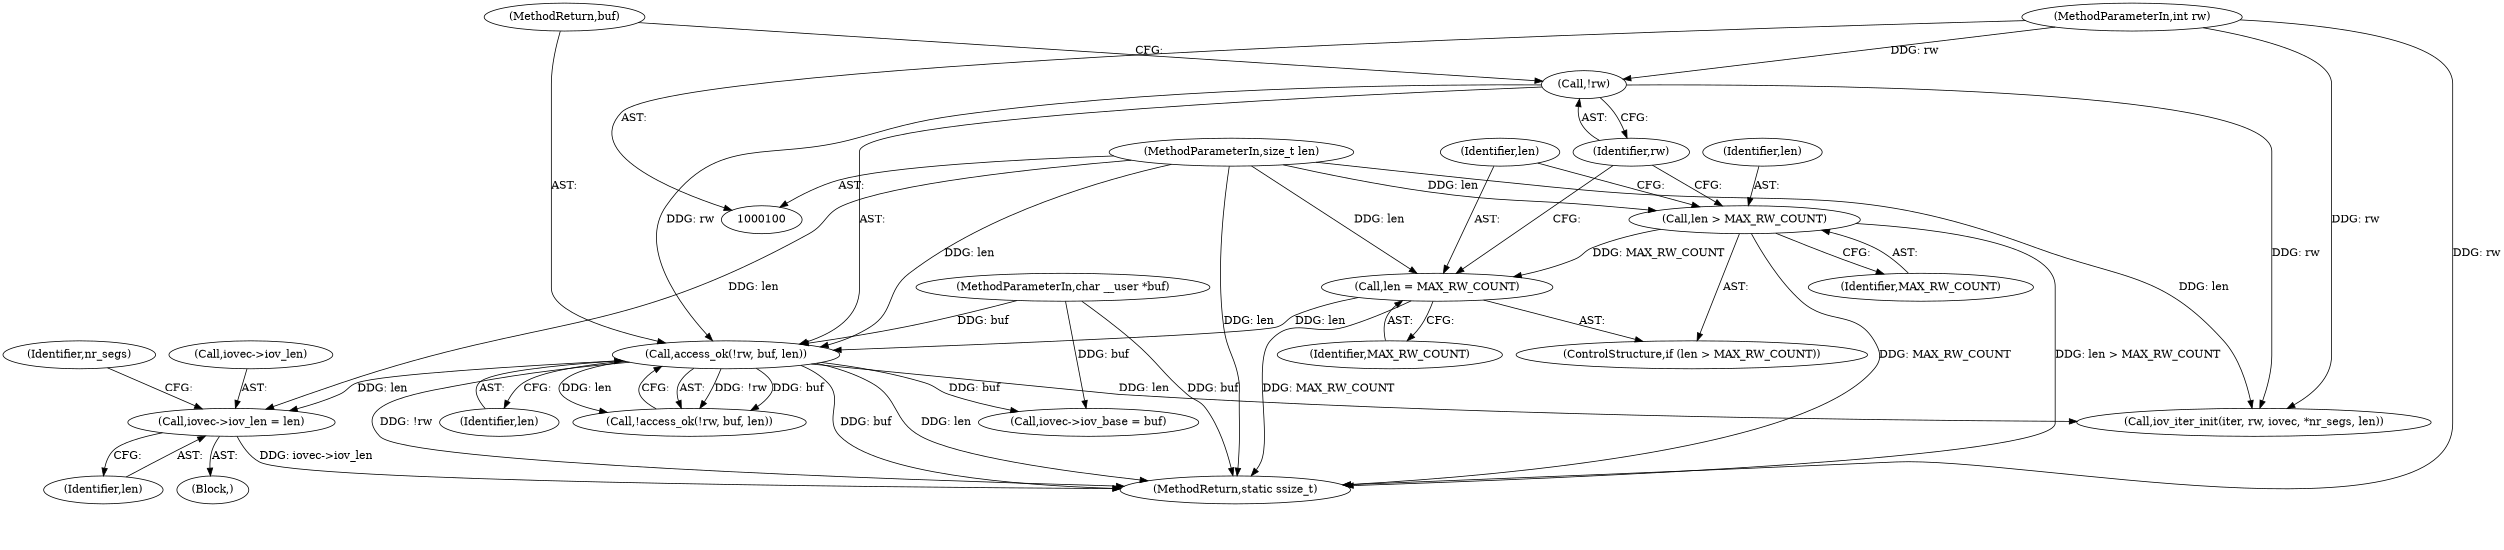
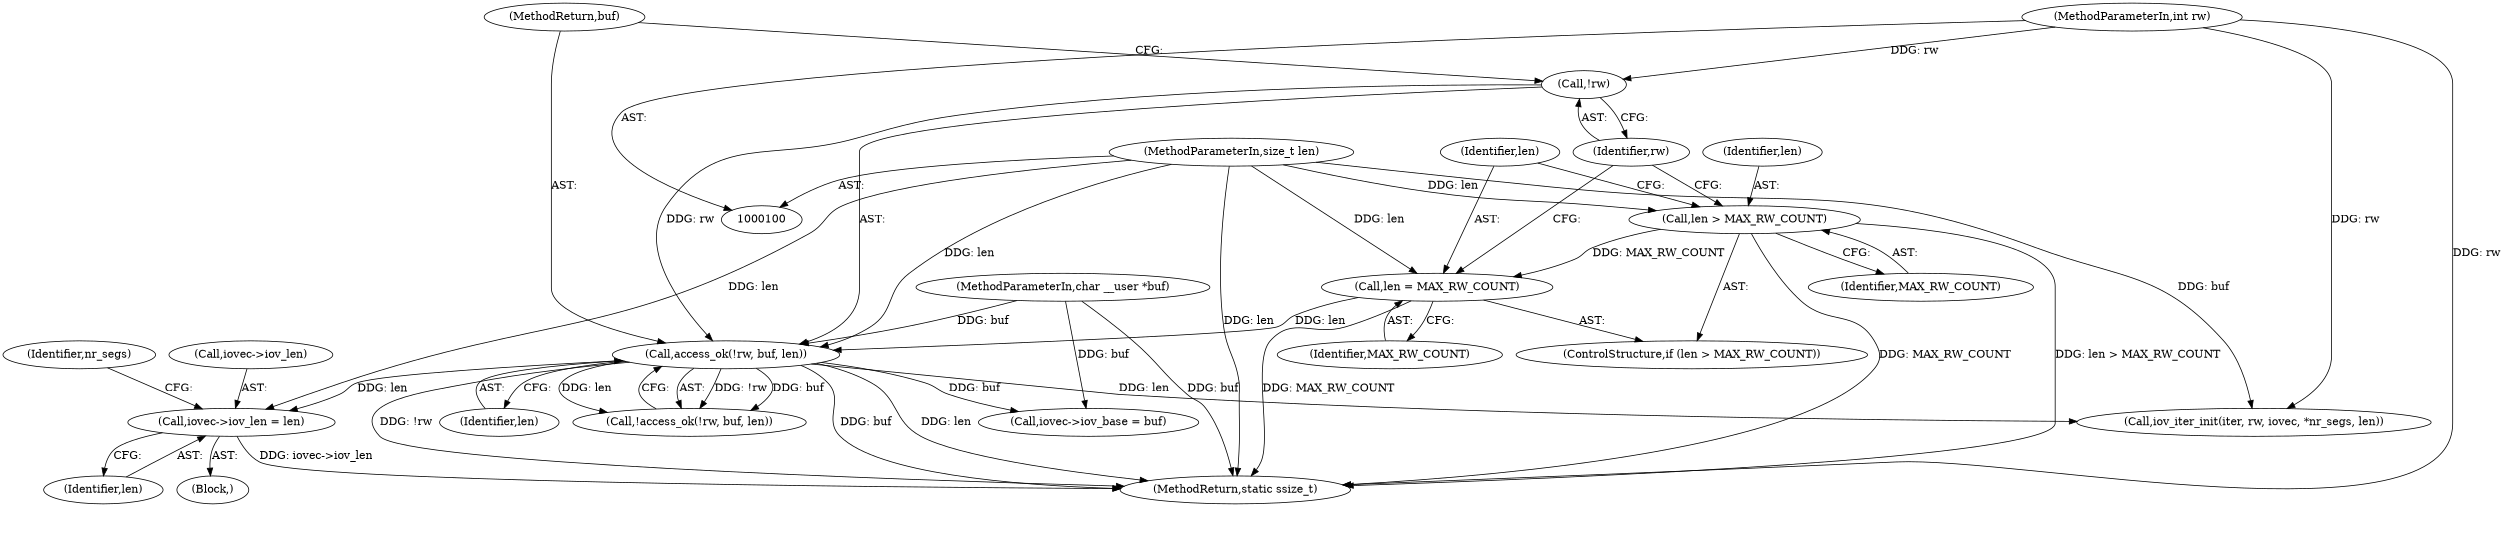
edge "(Call,!rw)" -> "(Call,iov_iter_init(iter, rw, iovec, *nr_segs, len))": removed, label "DDG: rw"
edge "(MethodParameterIn,size_t len)" -> "(Call,iov_iter_init(iter, rw, iovec, *nr_segs, len))": label "DDG: len" -> "DDG: buf"
